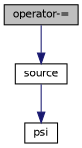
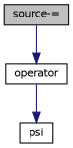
node "operator-=": label "operator-=" -> "source-="
node "source": label "source" -> "operator"
